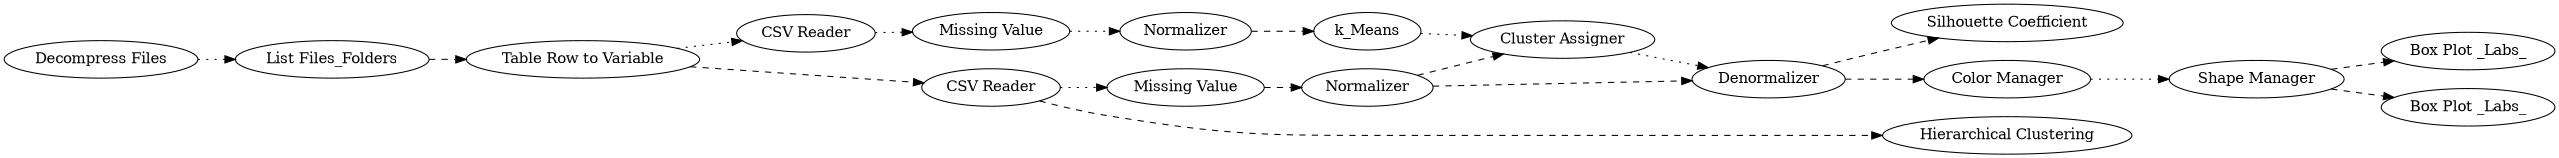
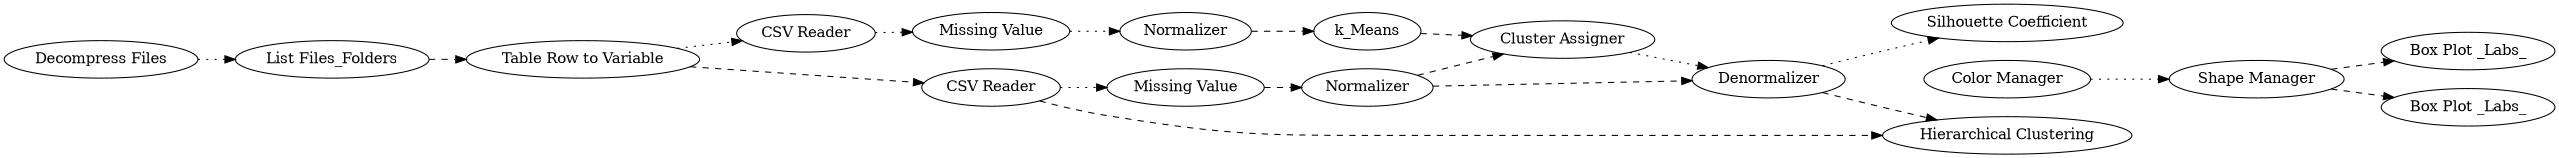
edge "k_Means" -> "Cluster Assigner": style dotted -> dashed
edge "Denormalizer" -> "Silhouette Coefficient": style dashed -> dotted
edge "Denormalizer" -> "Color Manager": now "Denormalizer" -> "Hierarchical Clustering"
